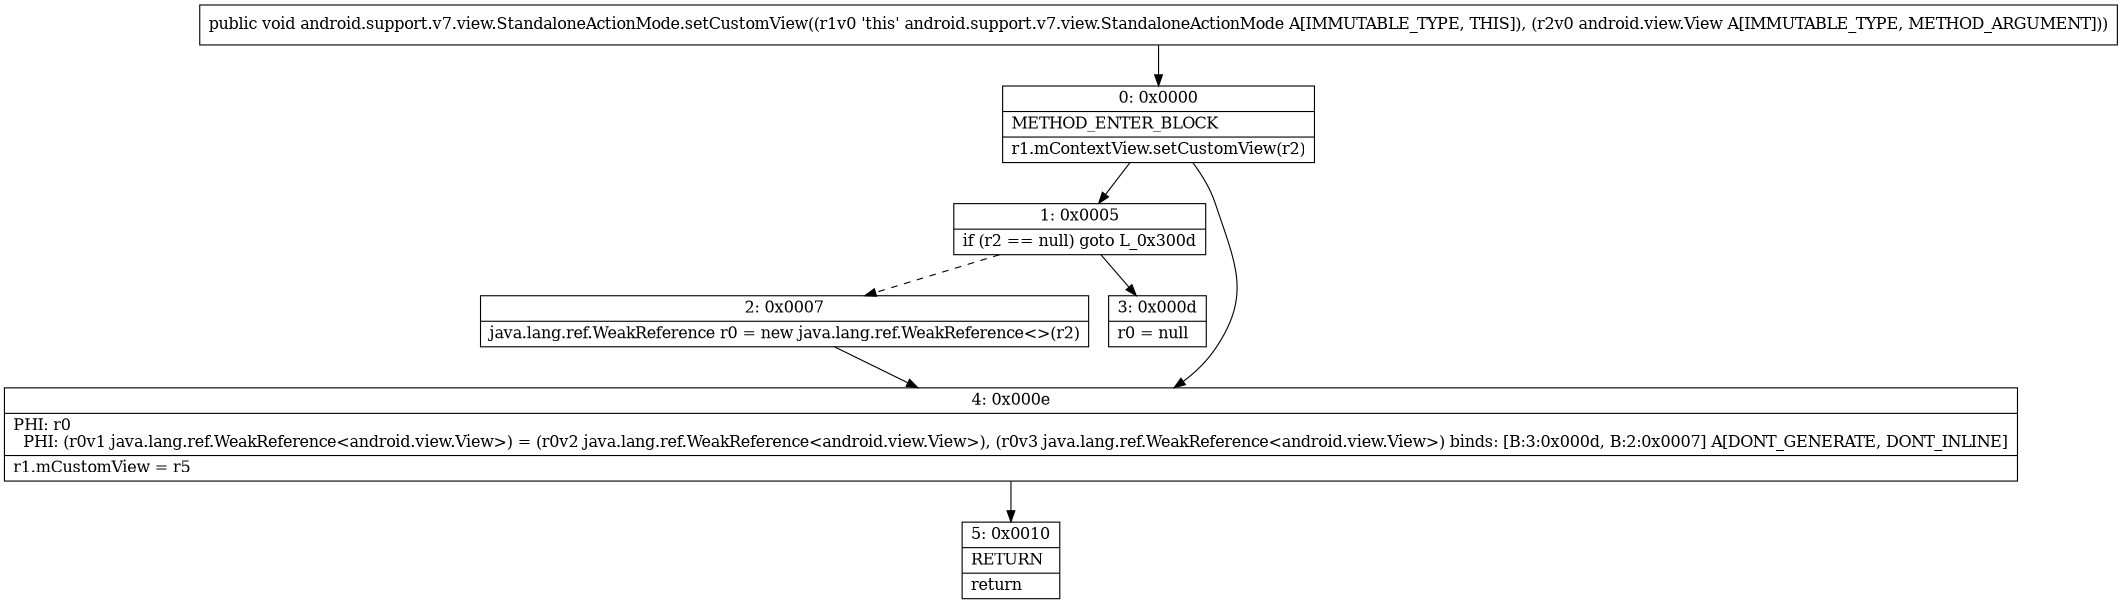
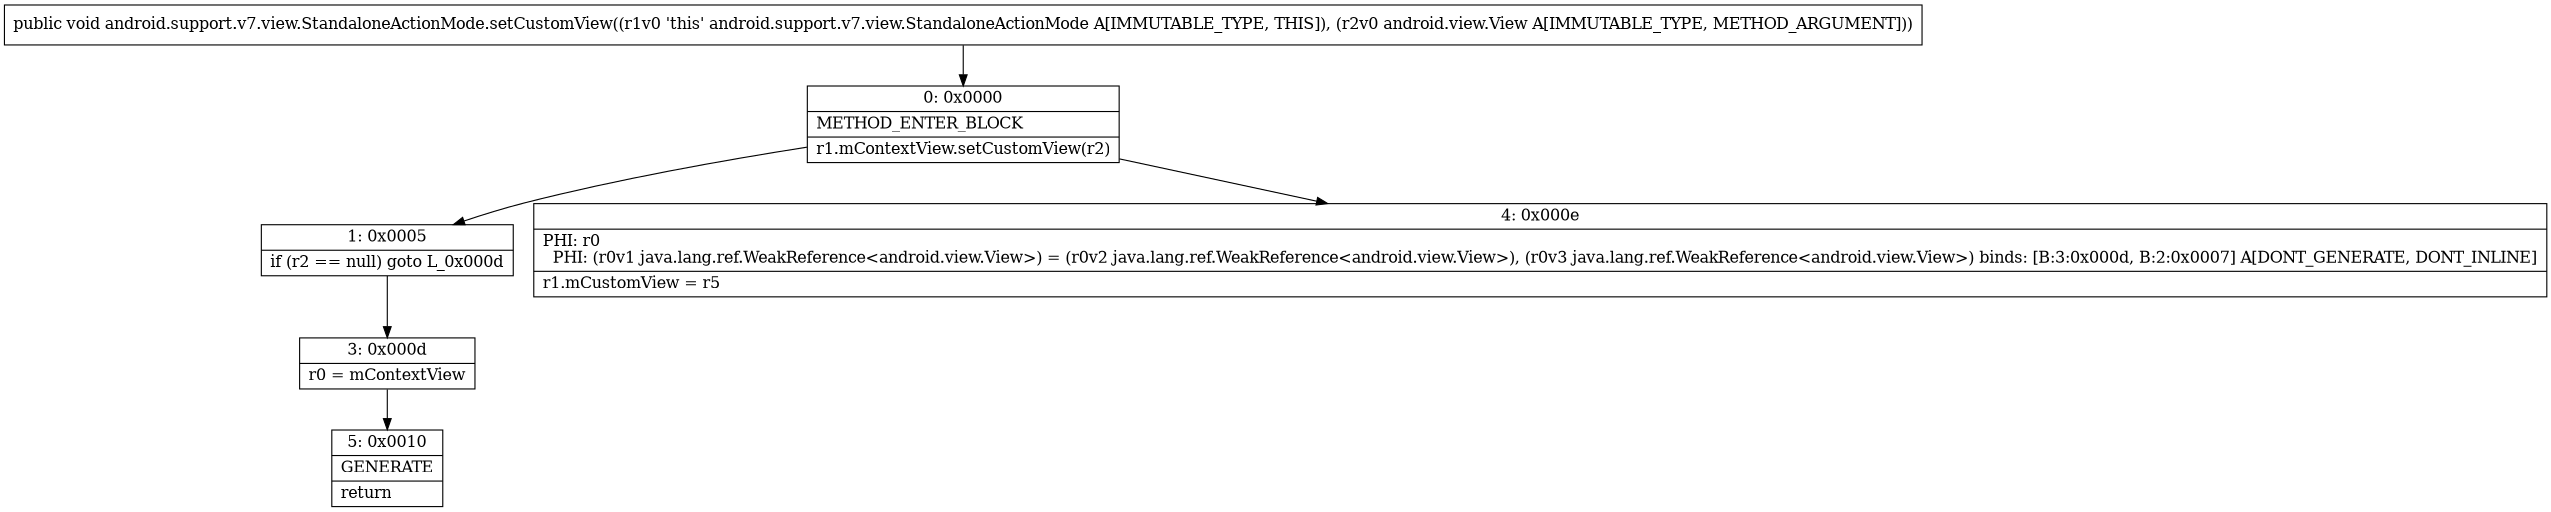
node "1: 0x0005": text "if (r2 == null) goto L_0x300d" -> "if (r2 == null) goto L_0x000d"
node "2: 0x0007": removed
node "3: 0x000d": text "r0 = null" -> "r0 = mContextView"
edge "4: 0x000e" -> "5: 0x0010": now "3: 0x000d" -> "5: 0x0010"
node "5: 0x0010": text "RETURN" -> "GENERATE"
